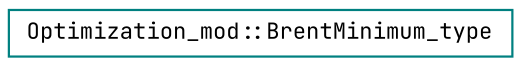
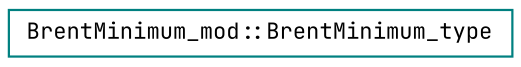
node "Optimization_mod::BrentMinimum_type": label "Optimization_mod::BrentMinimum_type" -> "BrentMinimum_mod::BrentMinimum_type"
